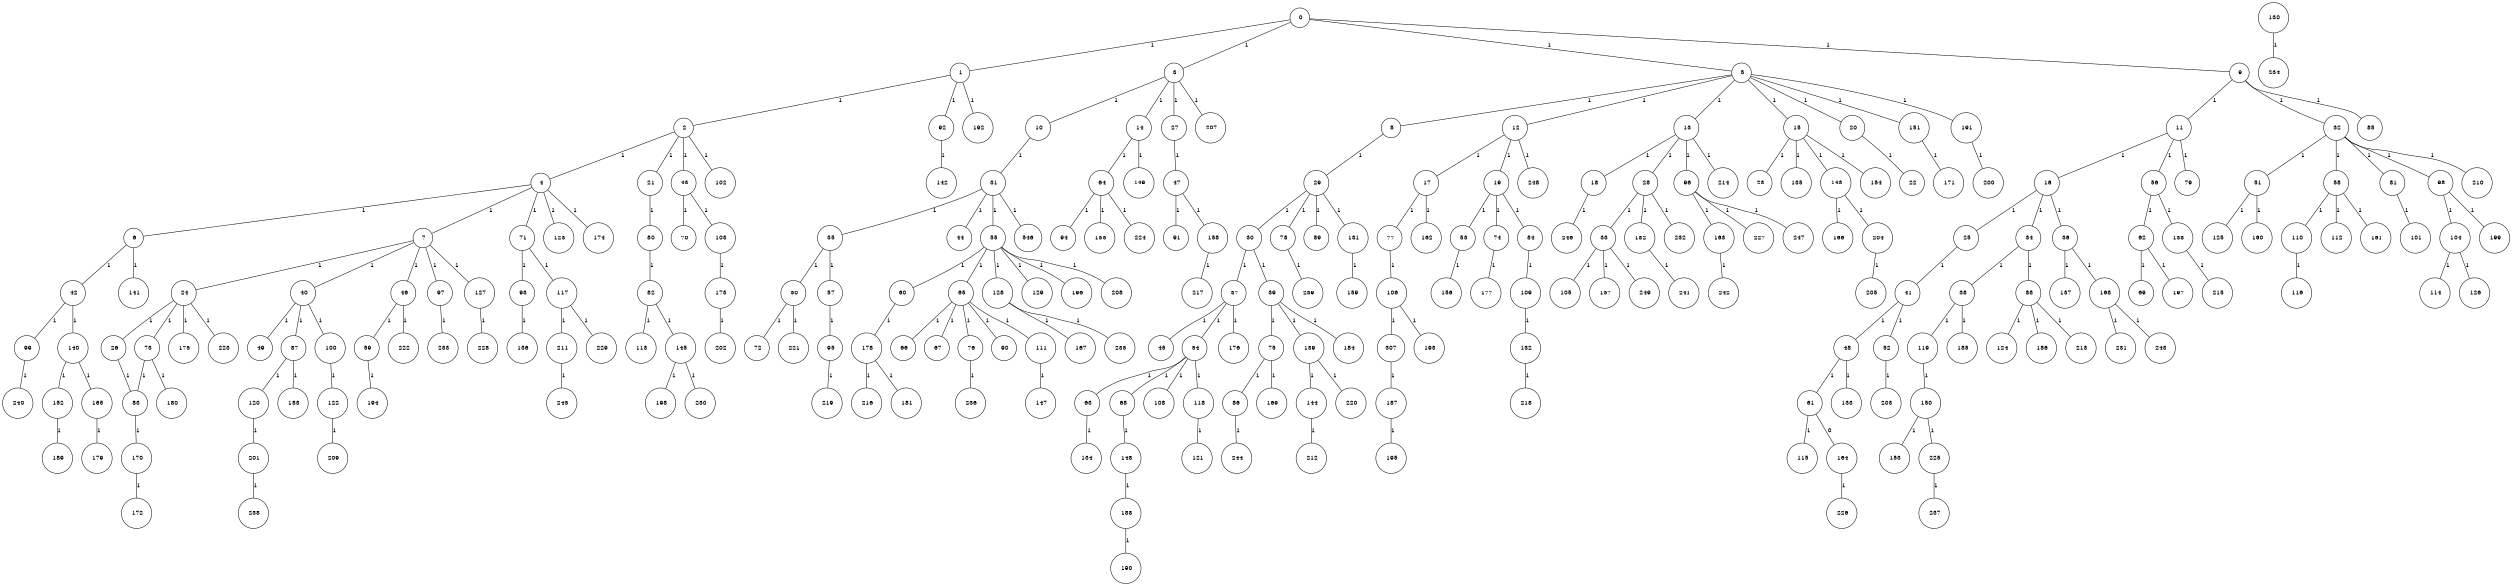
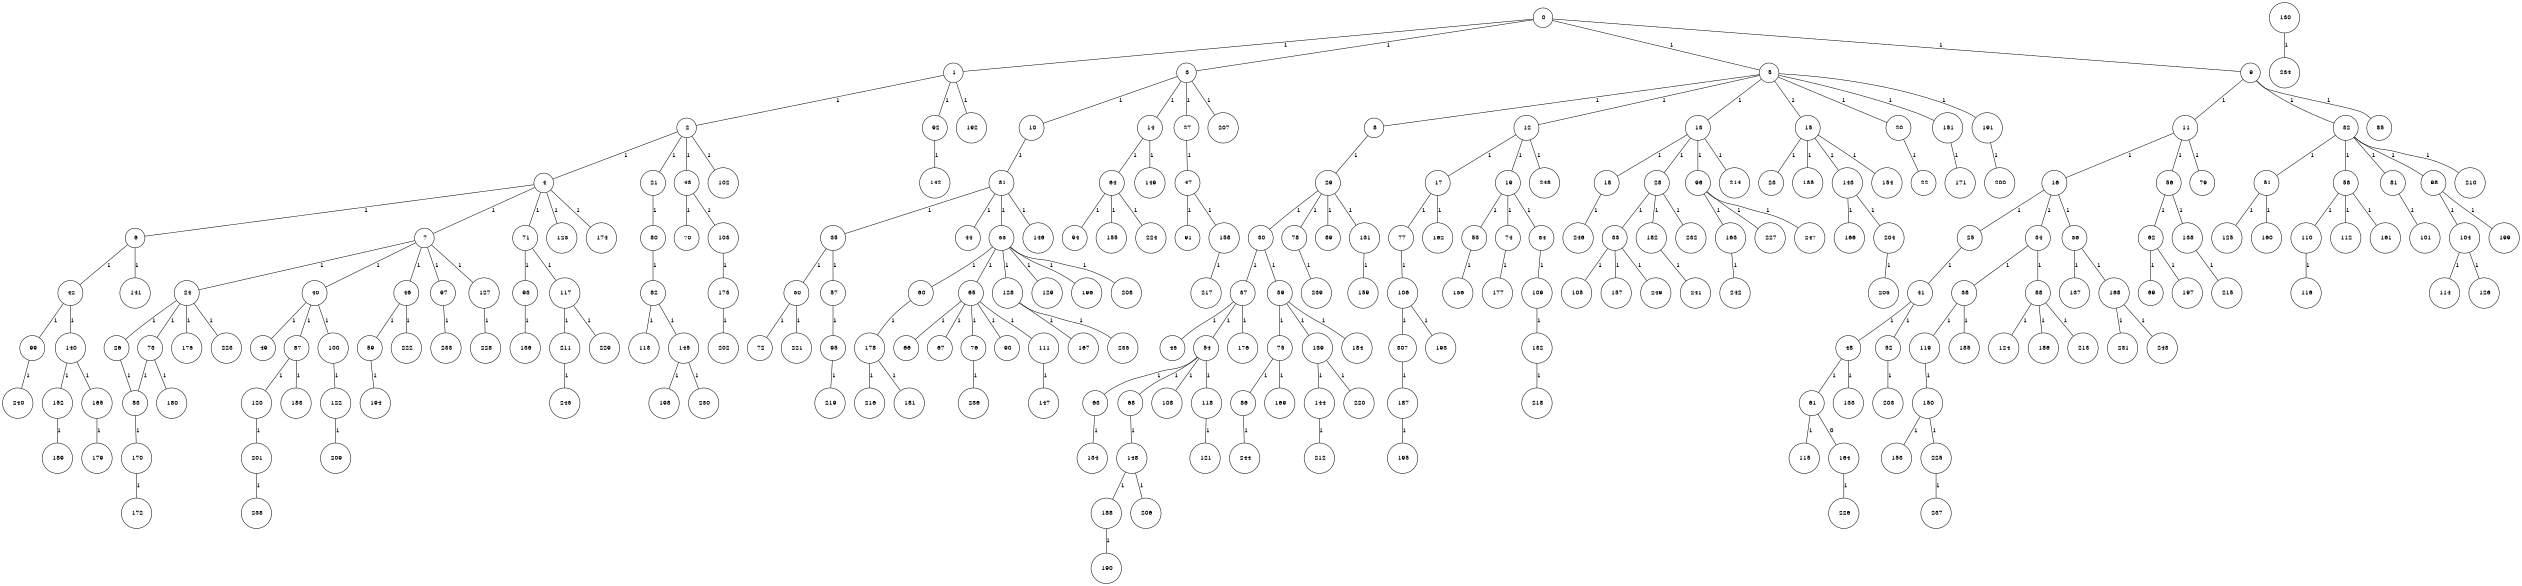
node "546": label "546" -> "146"
node "206": added
